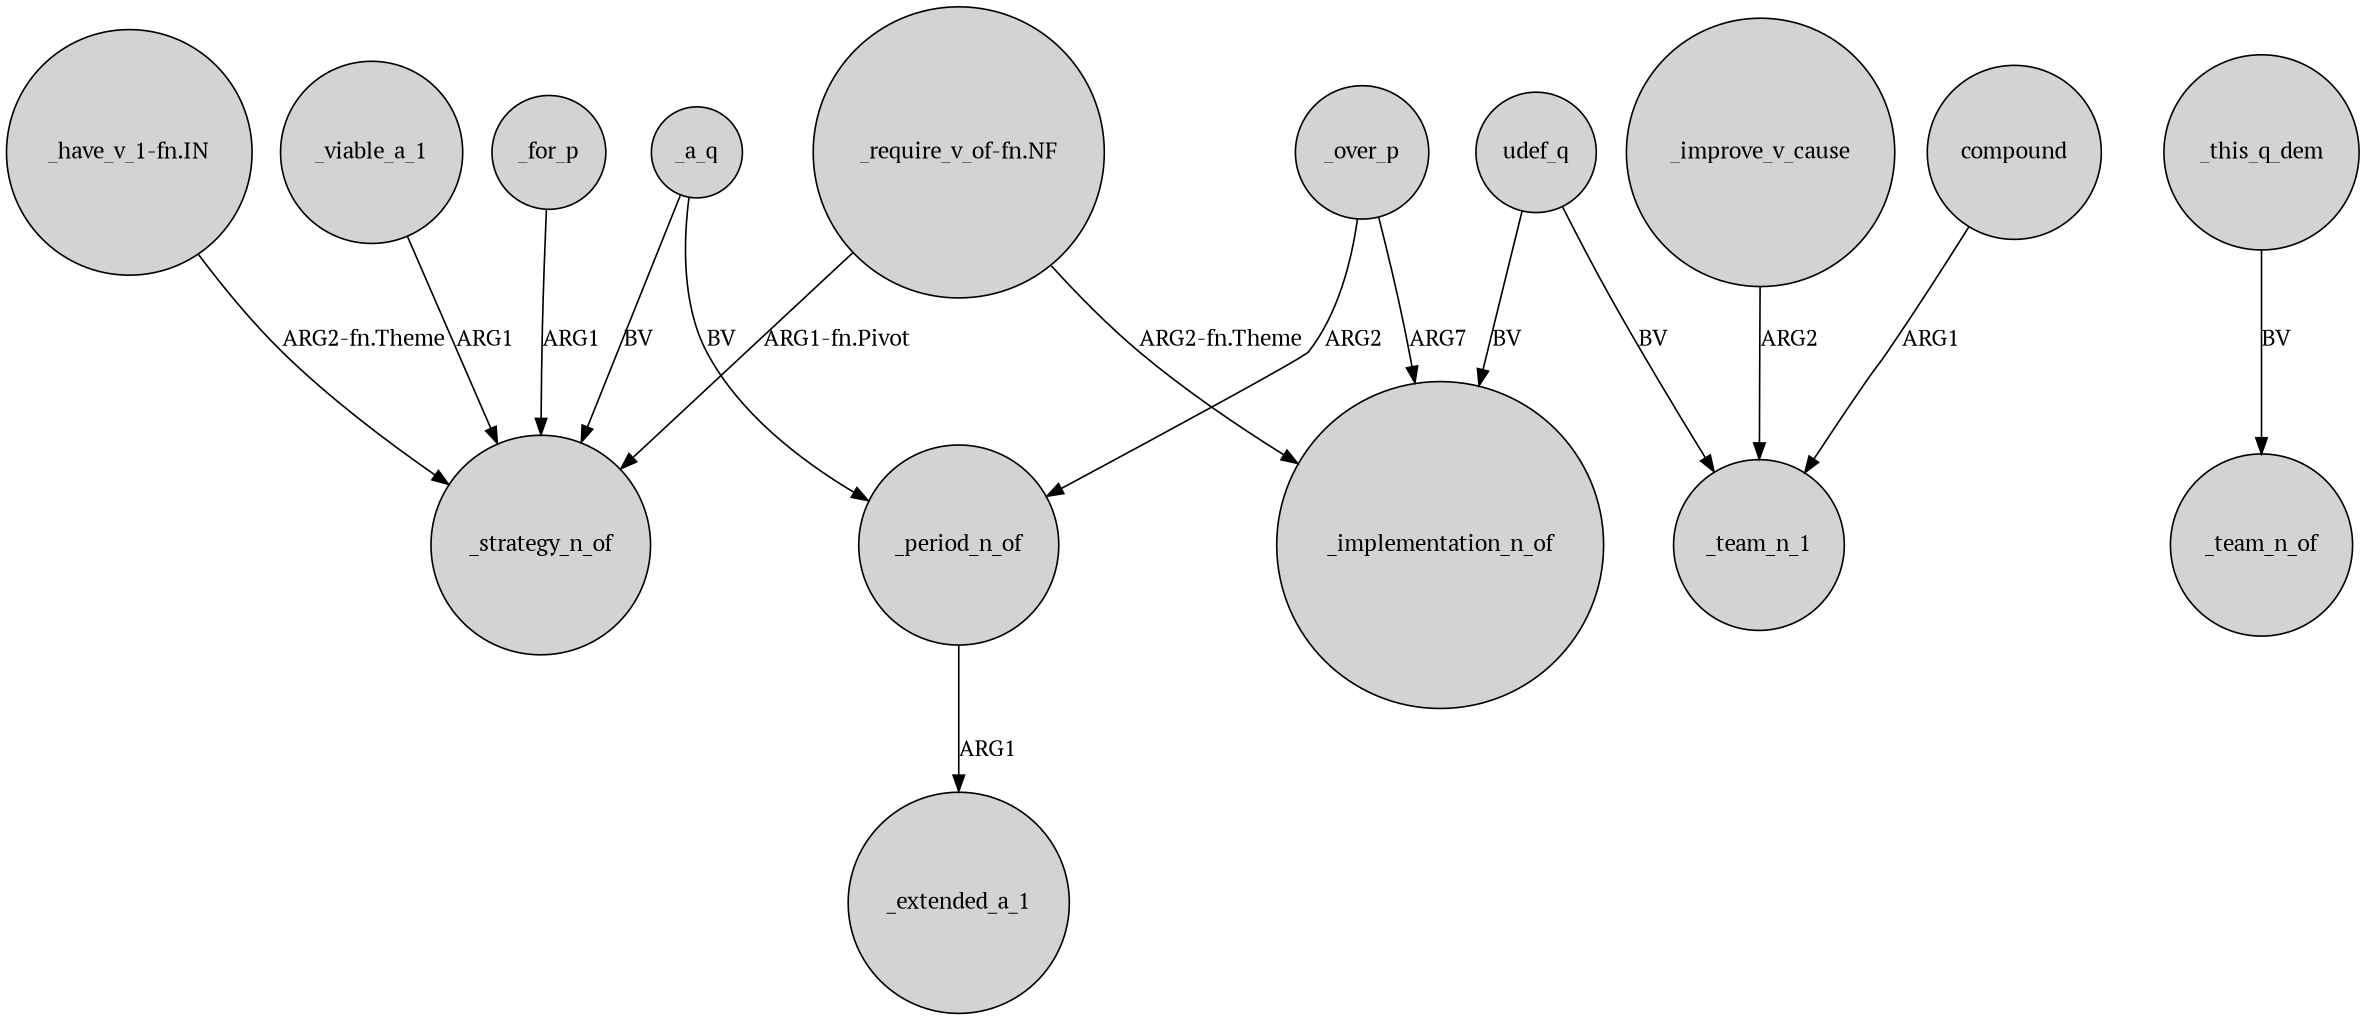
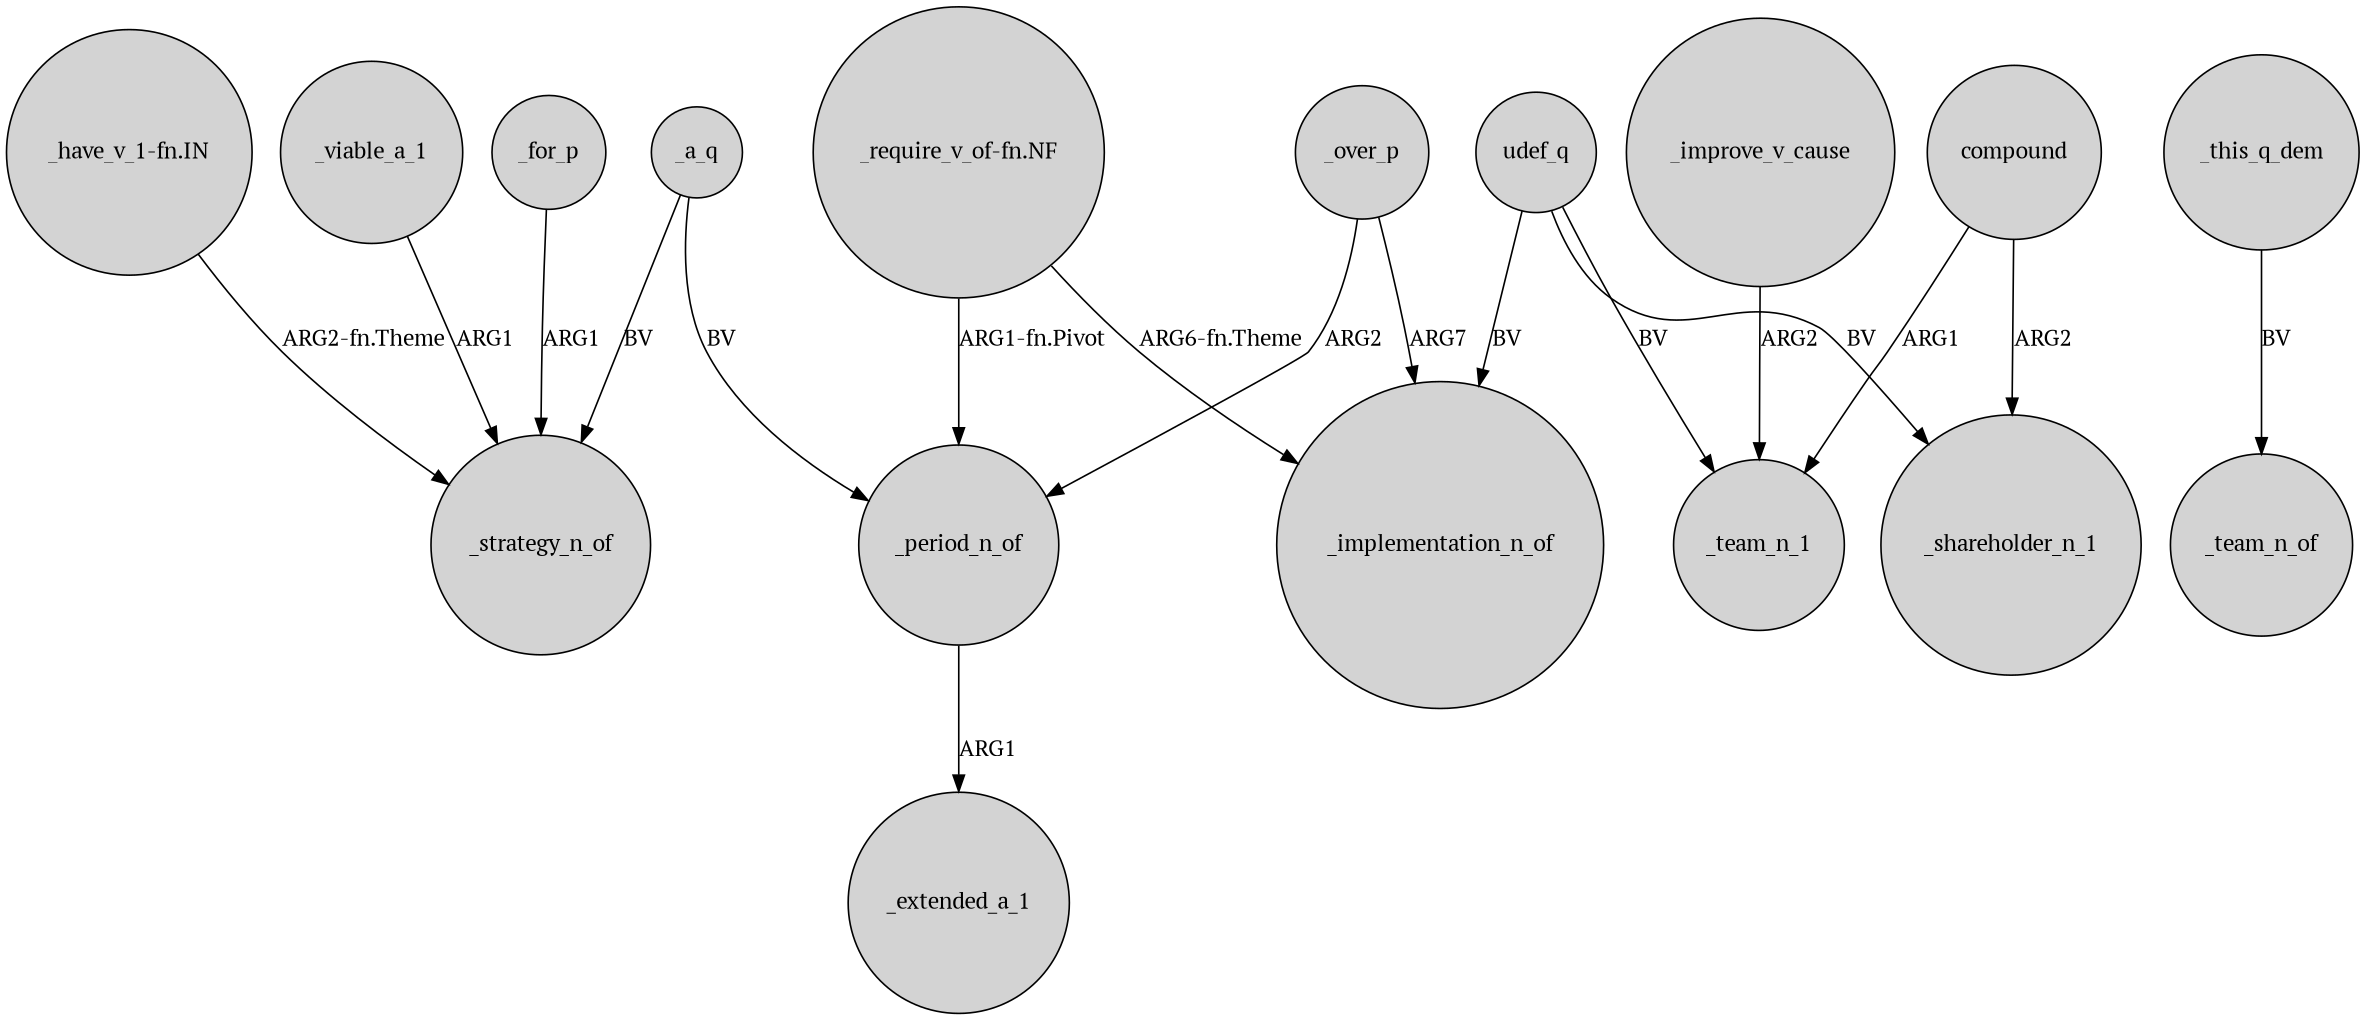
edge "_require_v_of-fn.NF" -> "_implementation_n_of": label "ARG2-fn.Theme" -> "ARG6-fn.Theme"
edge "_require_v_of-fn.NF" -> "_strategy_n_of": now "_require_v_of-fn.NF" -> "_period_n_of"
node "_shareholder_n_1": added
